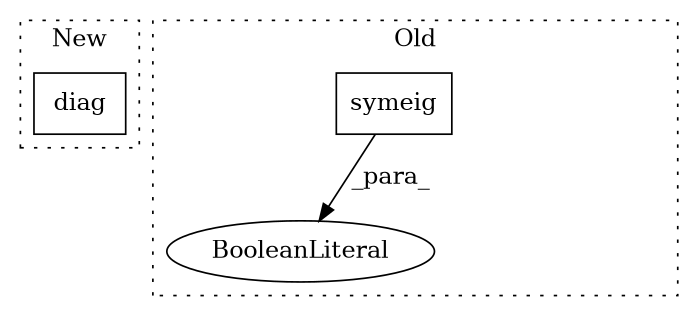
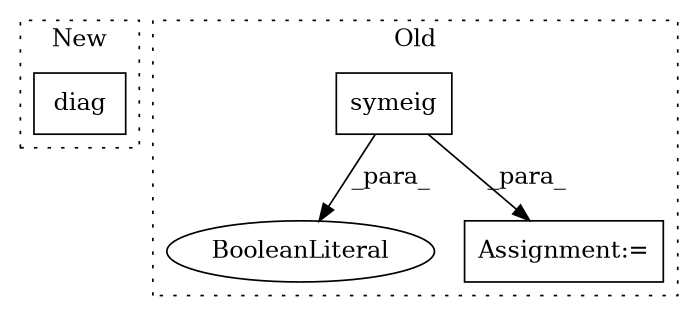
node "Assignment:=": added
